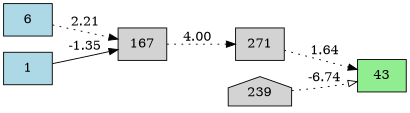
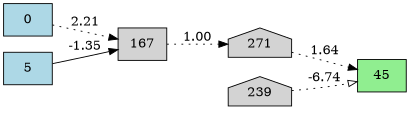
node "6": label "6" -> "0"
edge "167" -> "271": label "4.00" -> "1.00"
node "271": shape box -> house
node "1": label "1" -> "5"
node "43": label "43" -> "45"
